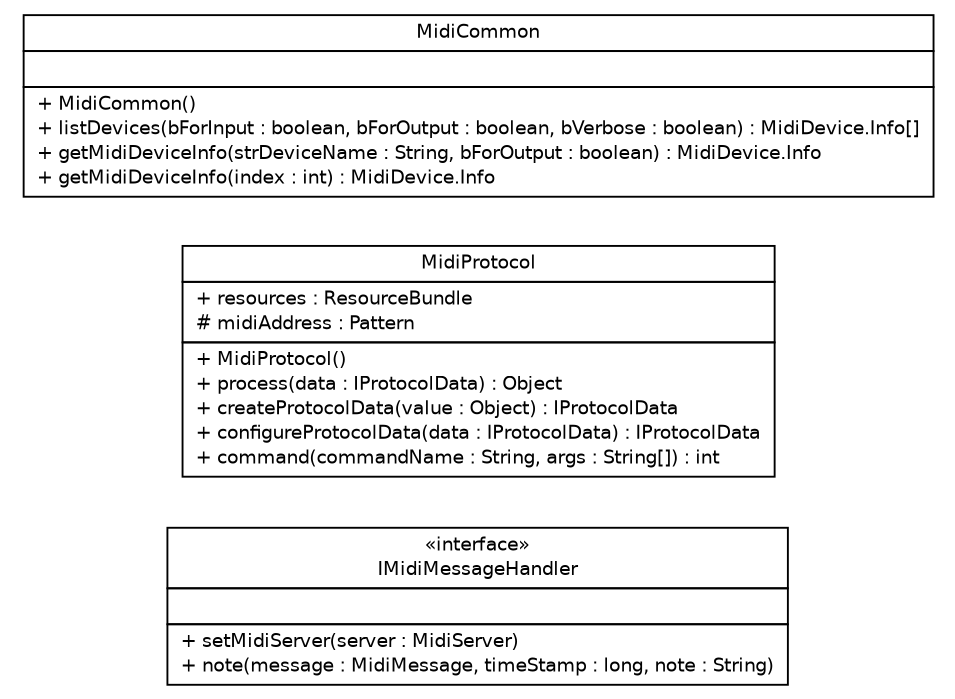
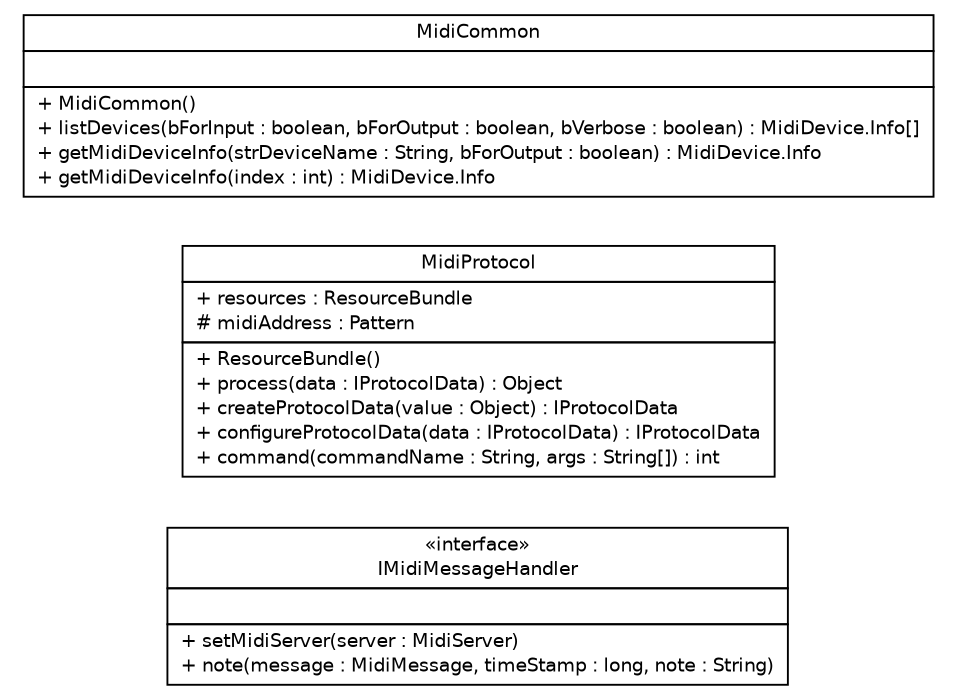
node "MidiProtocol": text "+ MidiProtocol()" -> "+ ResourceBundle()"
